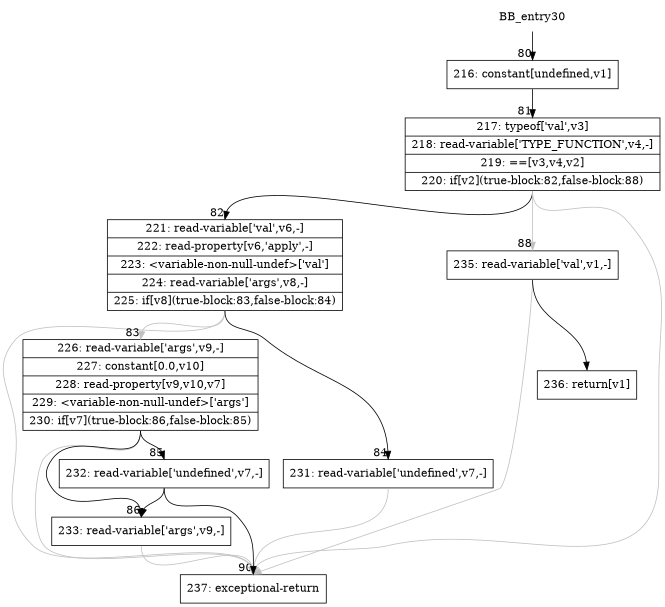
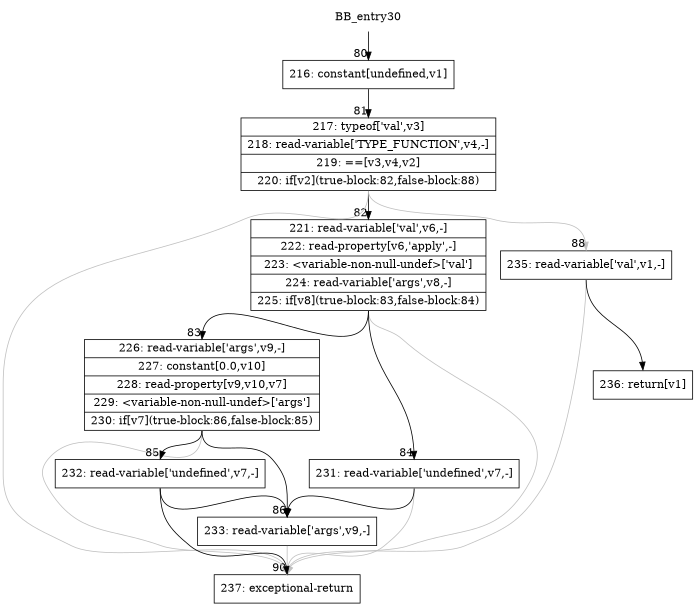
edge "221: read-variable['val',v6,-]" -> "226: read-variable['args',v9,-]": color gray -> black
edge "231: read-variable['undefined',v7,-]" -> "233: read-variable['args',v9,-]": added
